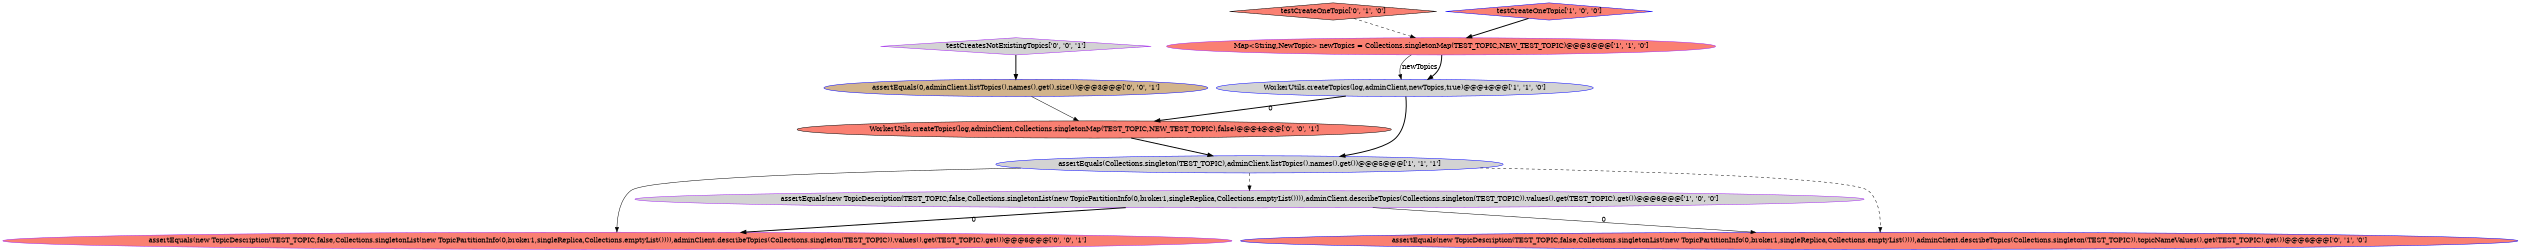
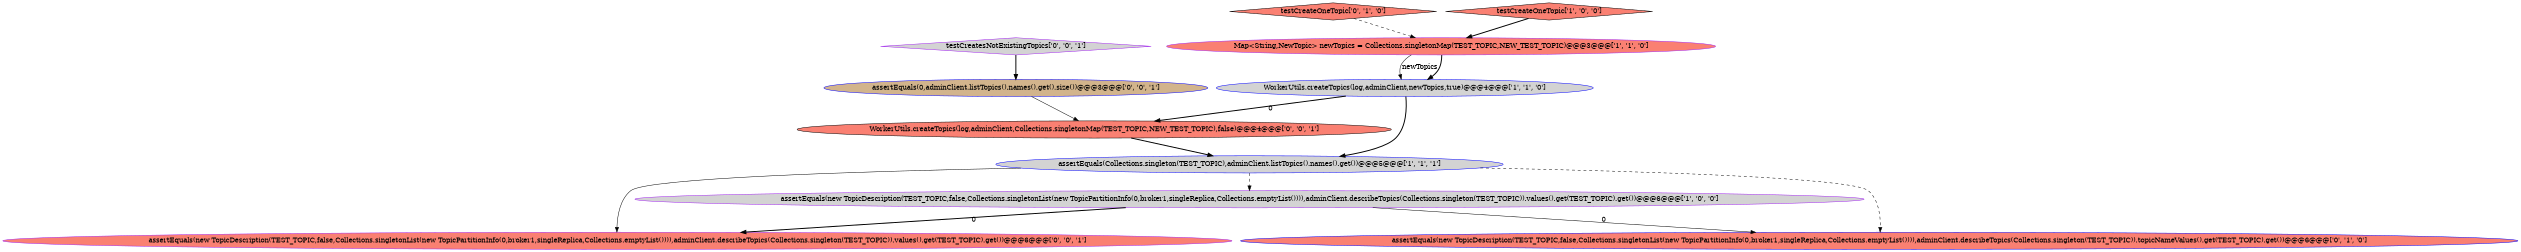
node "testCreateOneTopic['1', '0', '0']": color blue -> black
